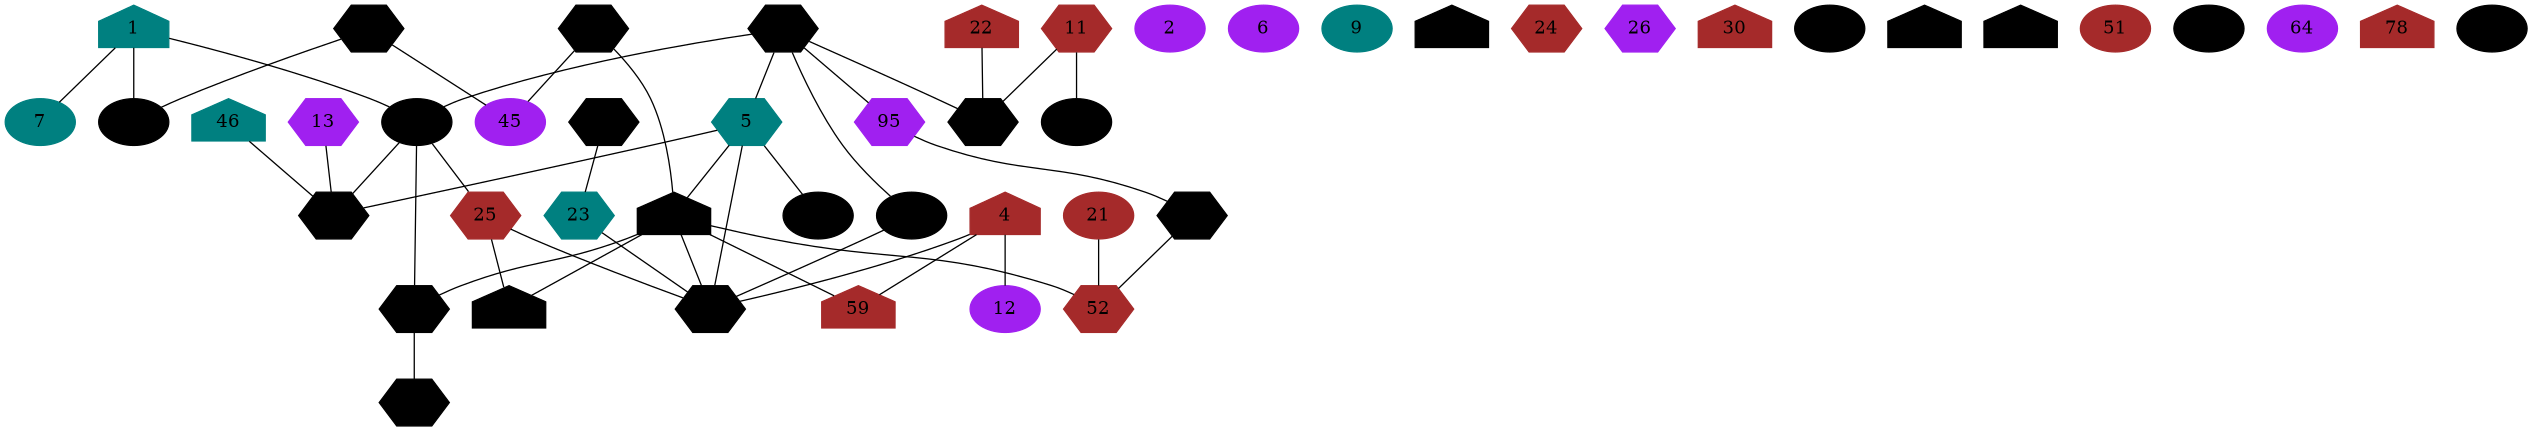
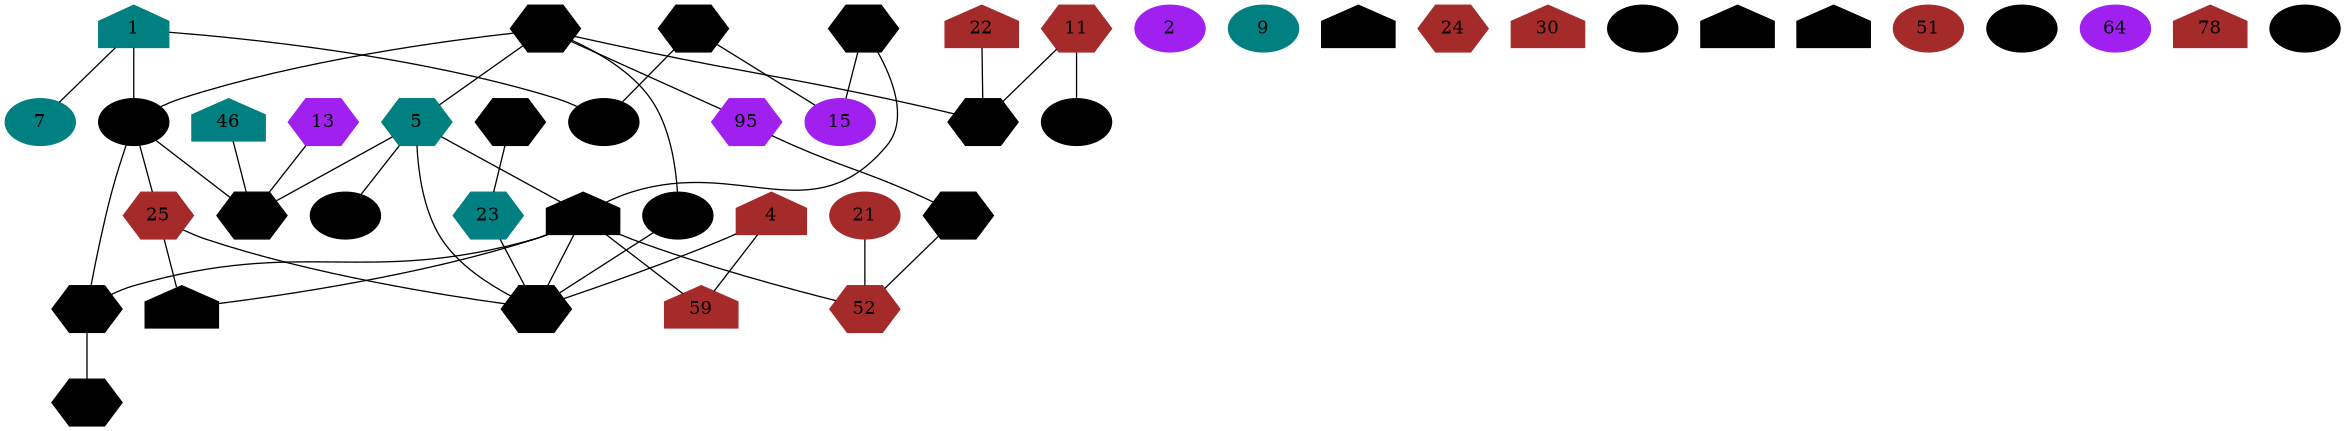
node "6": removed
node "26": removed
node "45": label "45" -> "15"
node "12": removed
